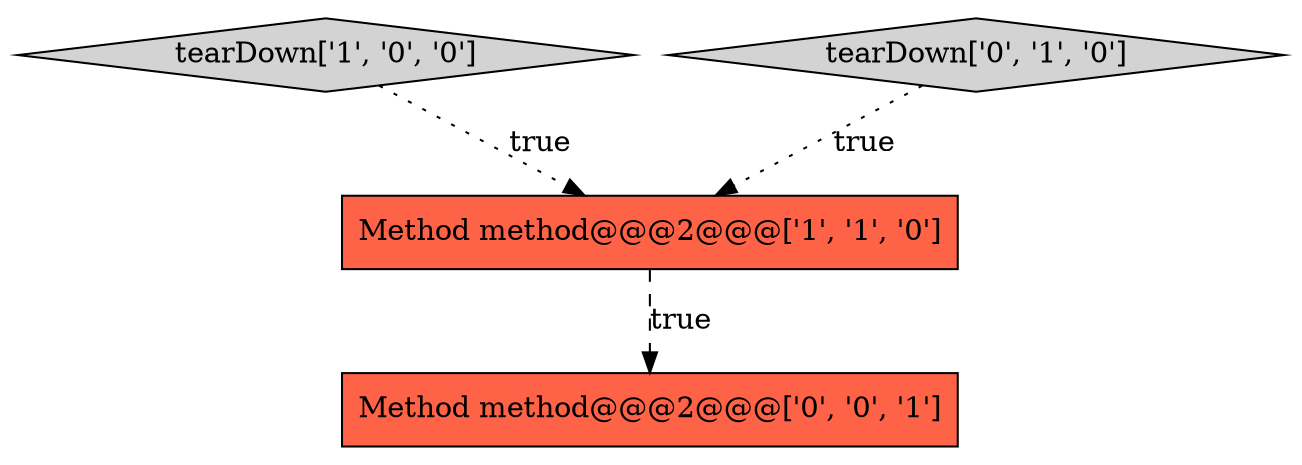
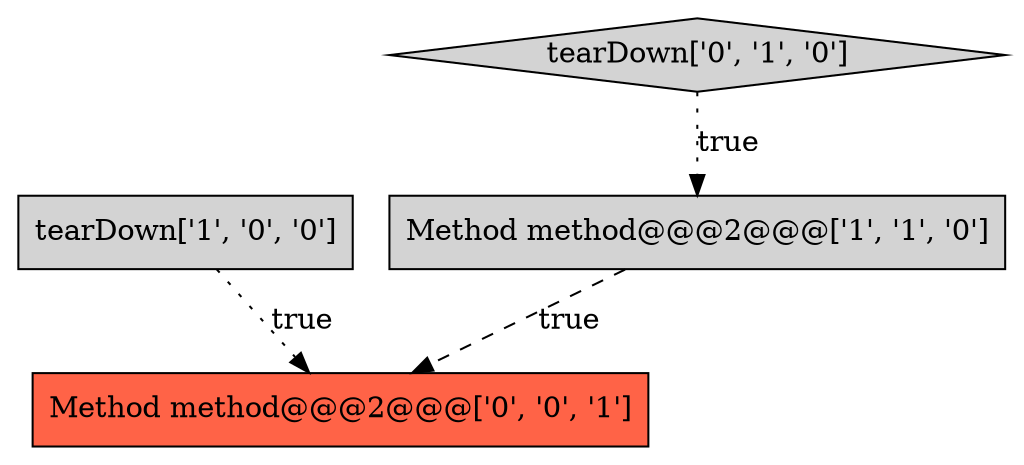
node "tearDown['1', '0', '0']": shape diamond -> box
edge "tearDown['1', '0', '0']" -> "Method method@@@2@@@['1', '1', '0']": now "tearDown['1', '0', '0']" -> "Method method@@@2@@@['0', '0', '1']"
node "Method method@@@2@@@['1', '1', '0']": fillcolor tomato -> lightgray
